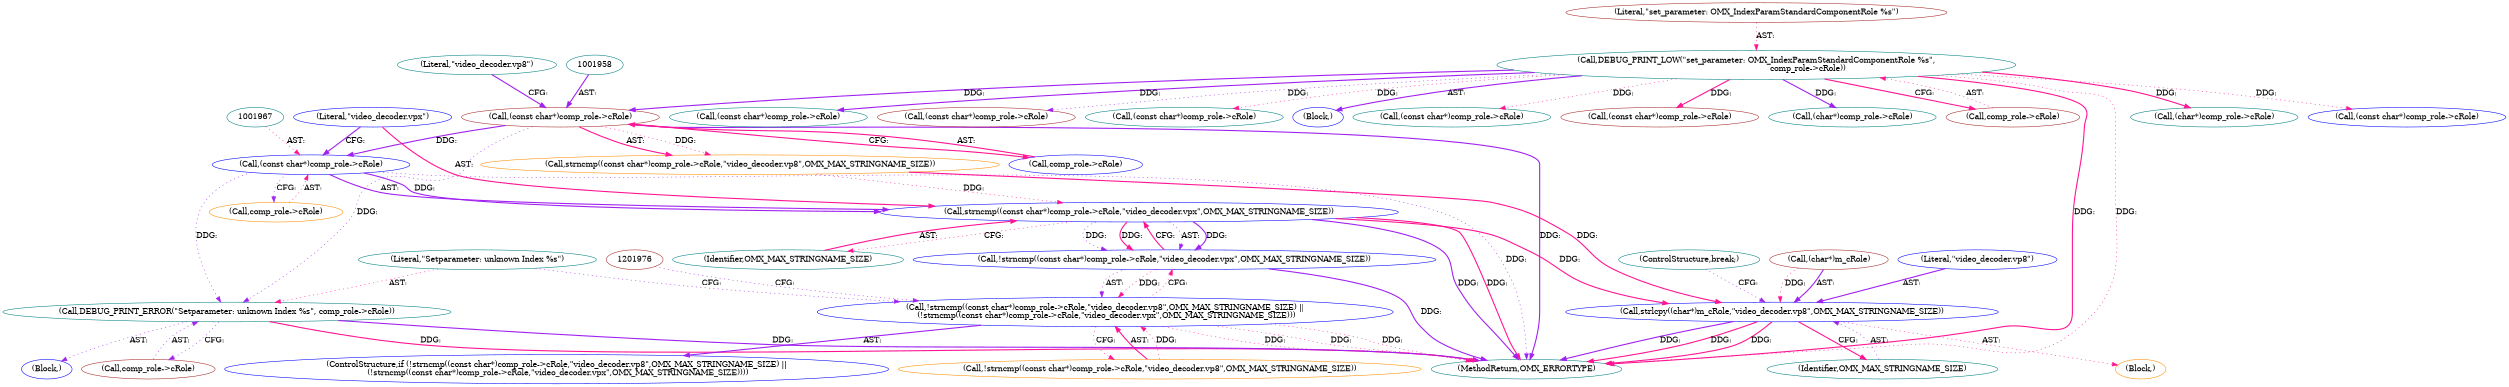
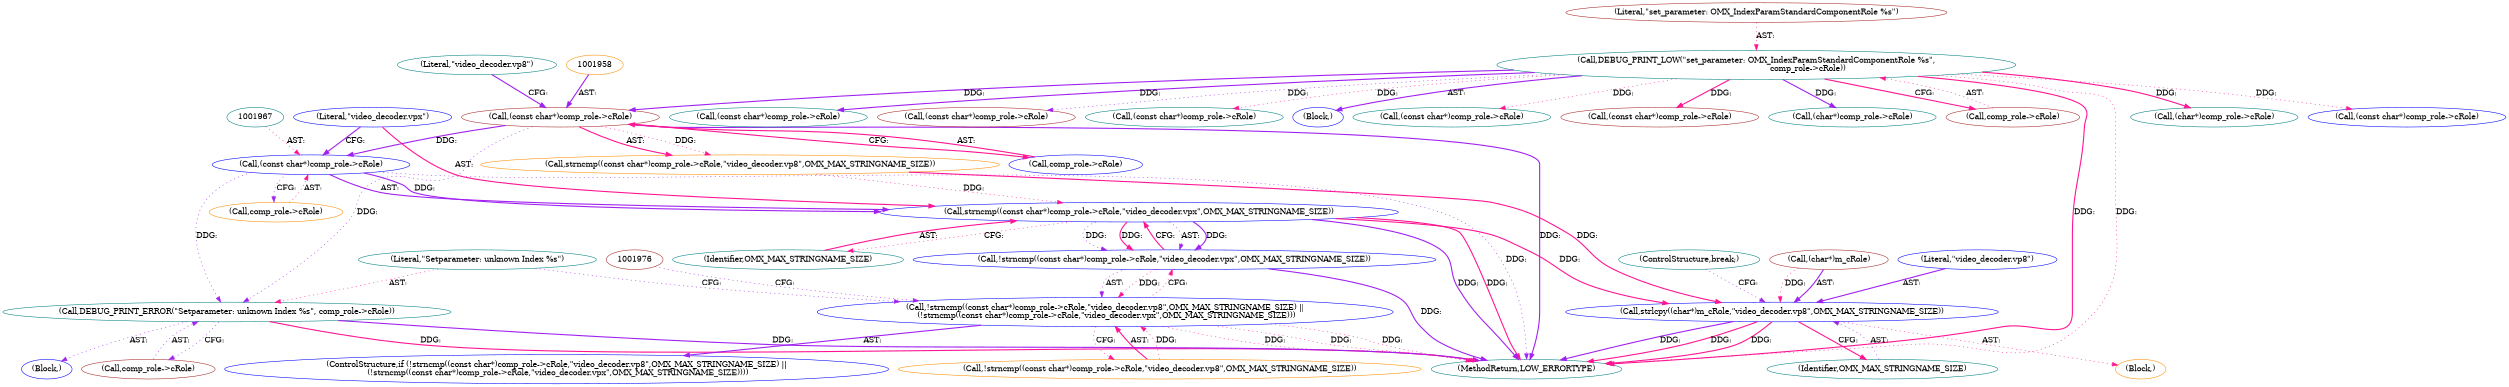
node "1001958": color teal -> darkorange
node "1201976": label "1201976" -> "1001976"
node "(MethodReturn,OMX_ERRORTYPE)": label "(MethodReturn,OMX_ERRORTYPE)" -> "(MethodReturn,LOW_ERRORTYPE)"
